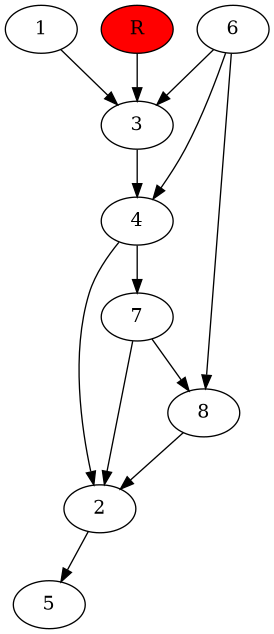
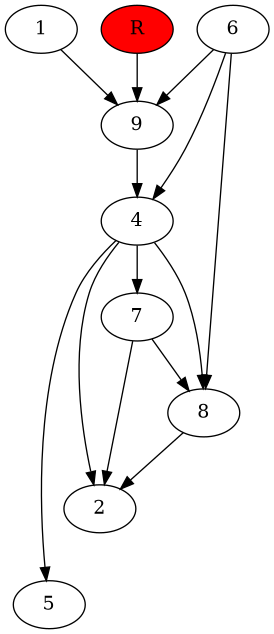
node "3": label "3" -> "9"
edge "4" -> "8": added
edge "2" -> "5": now "4" -> "5"
